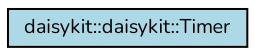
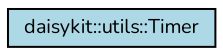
node "daisykit::daisykit::Timer": label "daisykit::daisykit::Timer" -> "daisykit::utils::Timer"
